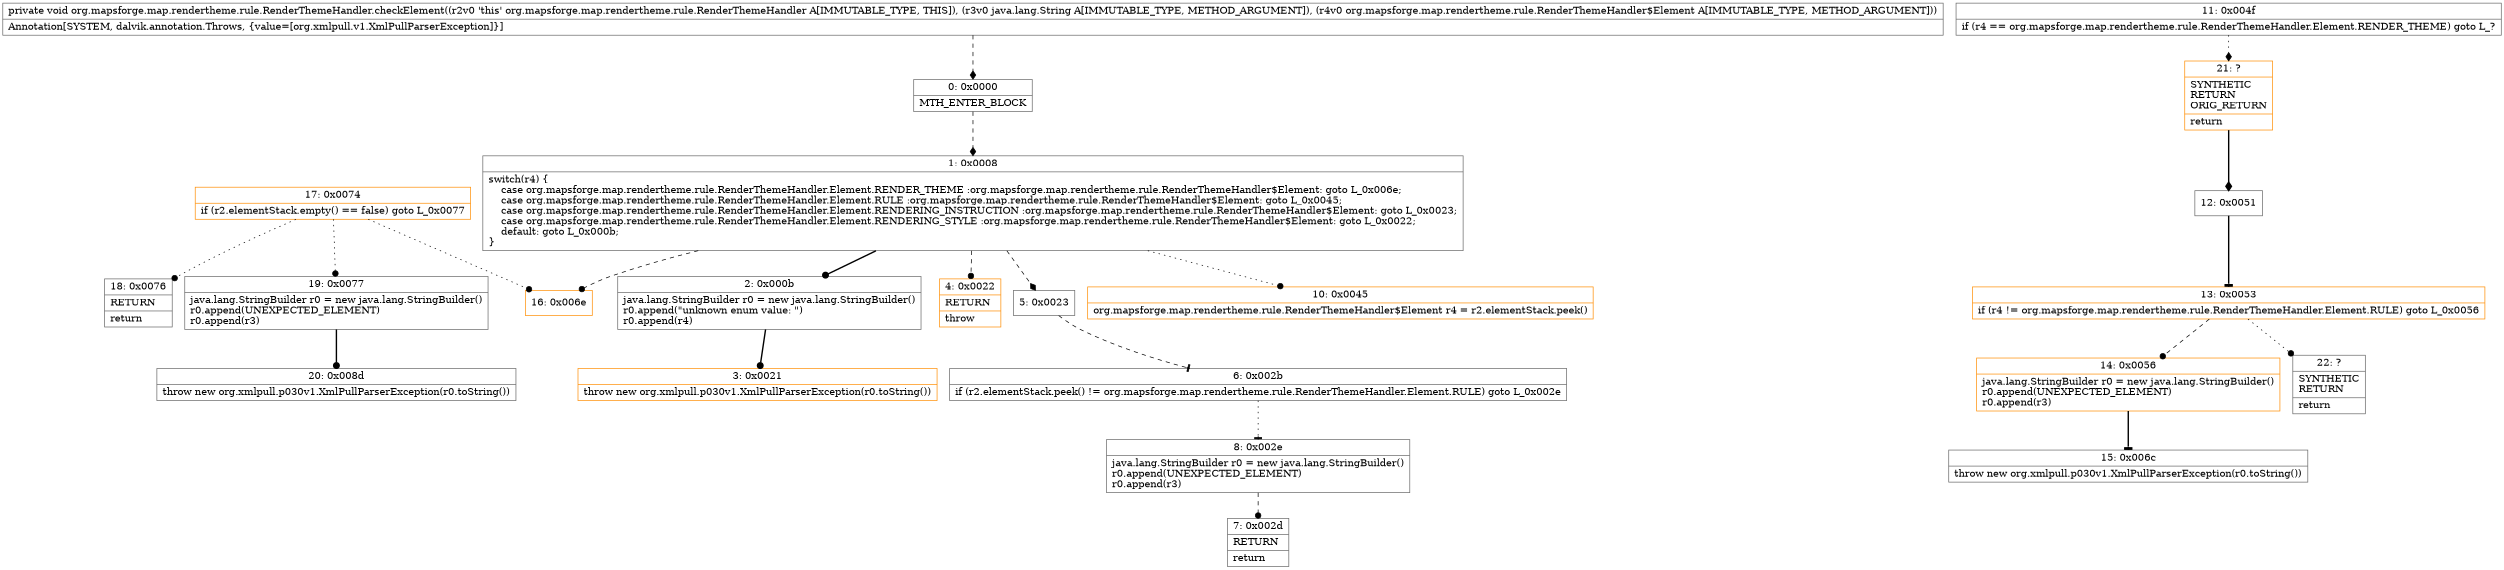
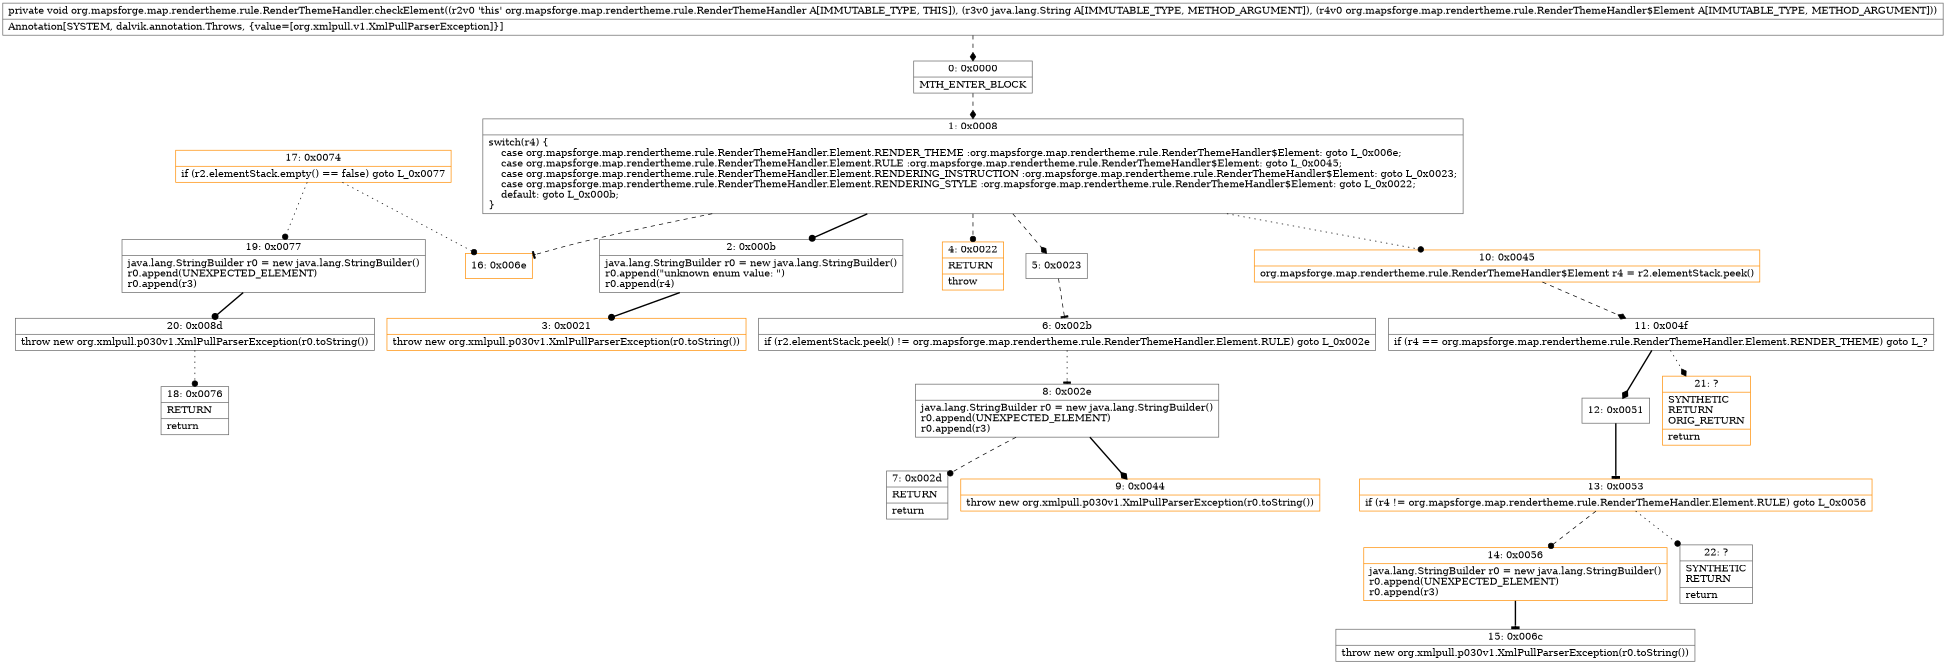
edge "21: ?" -> "12: 0x0051": now "11: 0x004f" -> "12: 0x0051"
edge "17: 0x0074" -> "18: 0x0076": now "20: 0x008d" -> "18: 0x0076"
edge "1: 0x0008" -> "16: 0x006e": arrowhead dot -> tee
edge "10: 0x0045" -> "11: 0x004f": added
node "9: 0x0044": added
